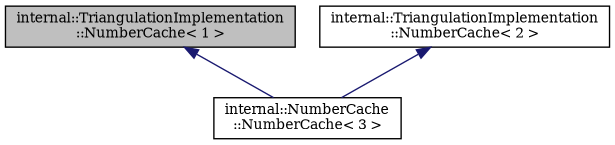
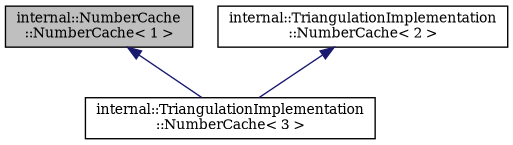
node "internal::TriangulationImplementation ::NumberCache< 1 >": label "internal::TriangulationImplementation ::NumberCache< 1 >" -> "internal::NumberCache ::NumberCache< 1 >"
node "internal::NumberCache ::NumberCache< 3 >": label "internal::NumberCache ::NumberCache< 3 >" -> "internal::TriangulationImplementation ::NumberCache< 3 >"
